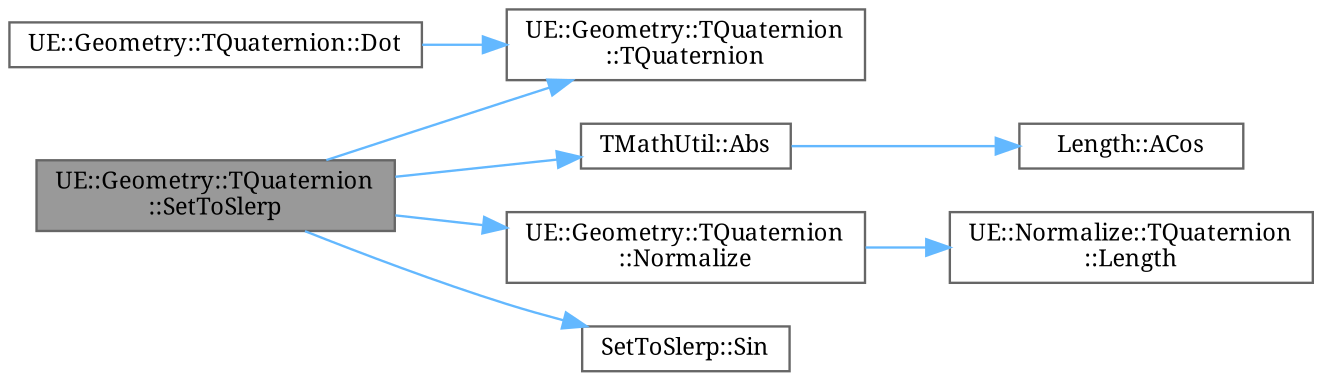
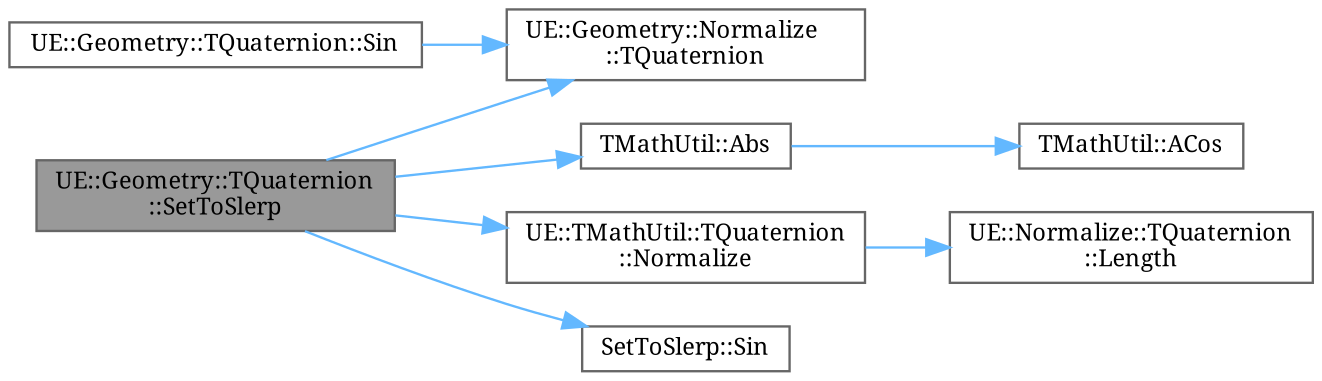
node "UE::Geometry::TQuaternion::Dot": label "UE::Geometry::TQuaternion::Dot" -> "UE::Geometry::TQuaternion::Sin"
node "UE::Geometry::TQuaternion ::TQuaternion": label "UE::Geometry::TQuaternion ::TQuaternion" -> "UE::Geometry::Normalize ::TQuaternion"
node "Length::ACos": label "Length::ACos" -> "TMathUtil::ACos"
node "UE::Geometry::TQuaternion ::Normalize": label "UE::Geometry::TQuaternion ::Normalize" -> "UE::TMathUtil::TQuaternion ::Normalize"
